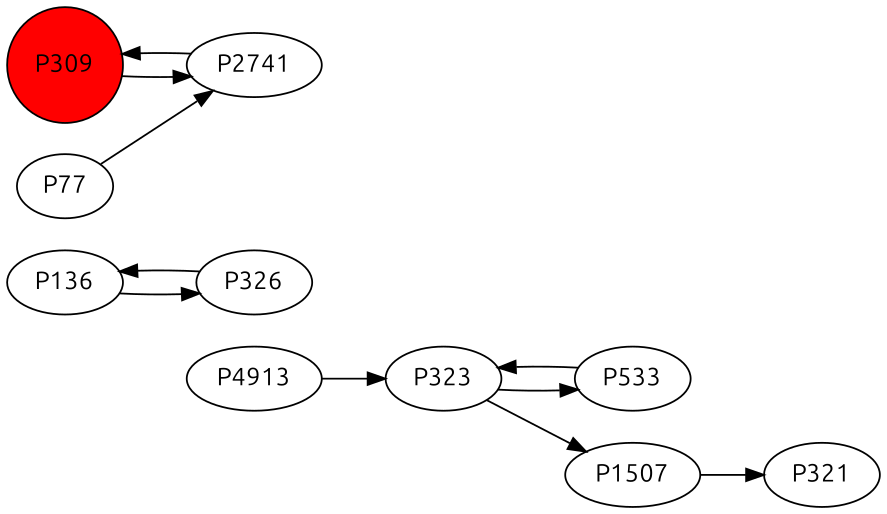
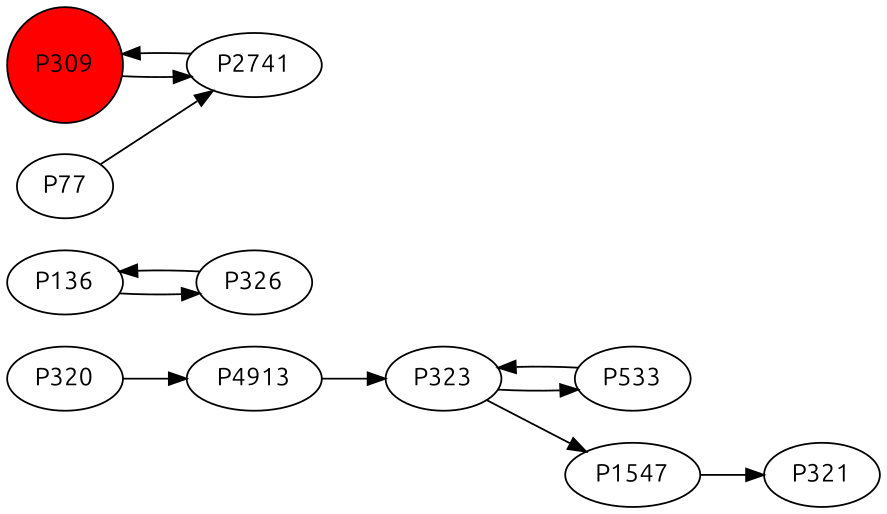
node "P320": added
node "P1507": label "P1507" -> "P1547"
